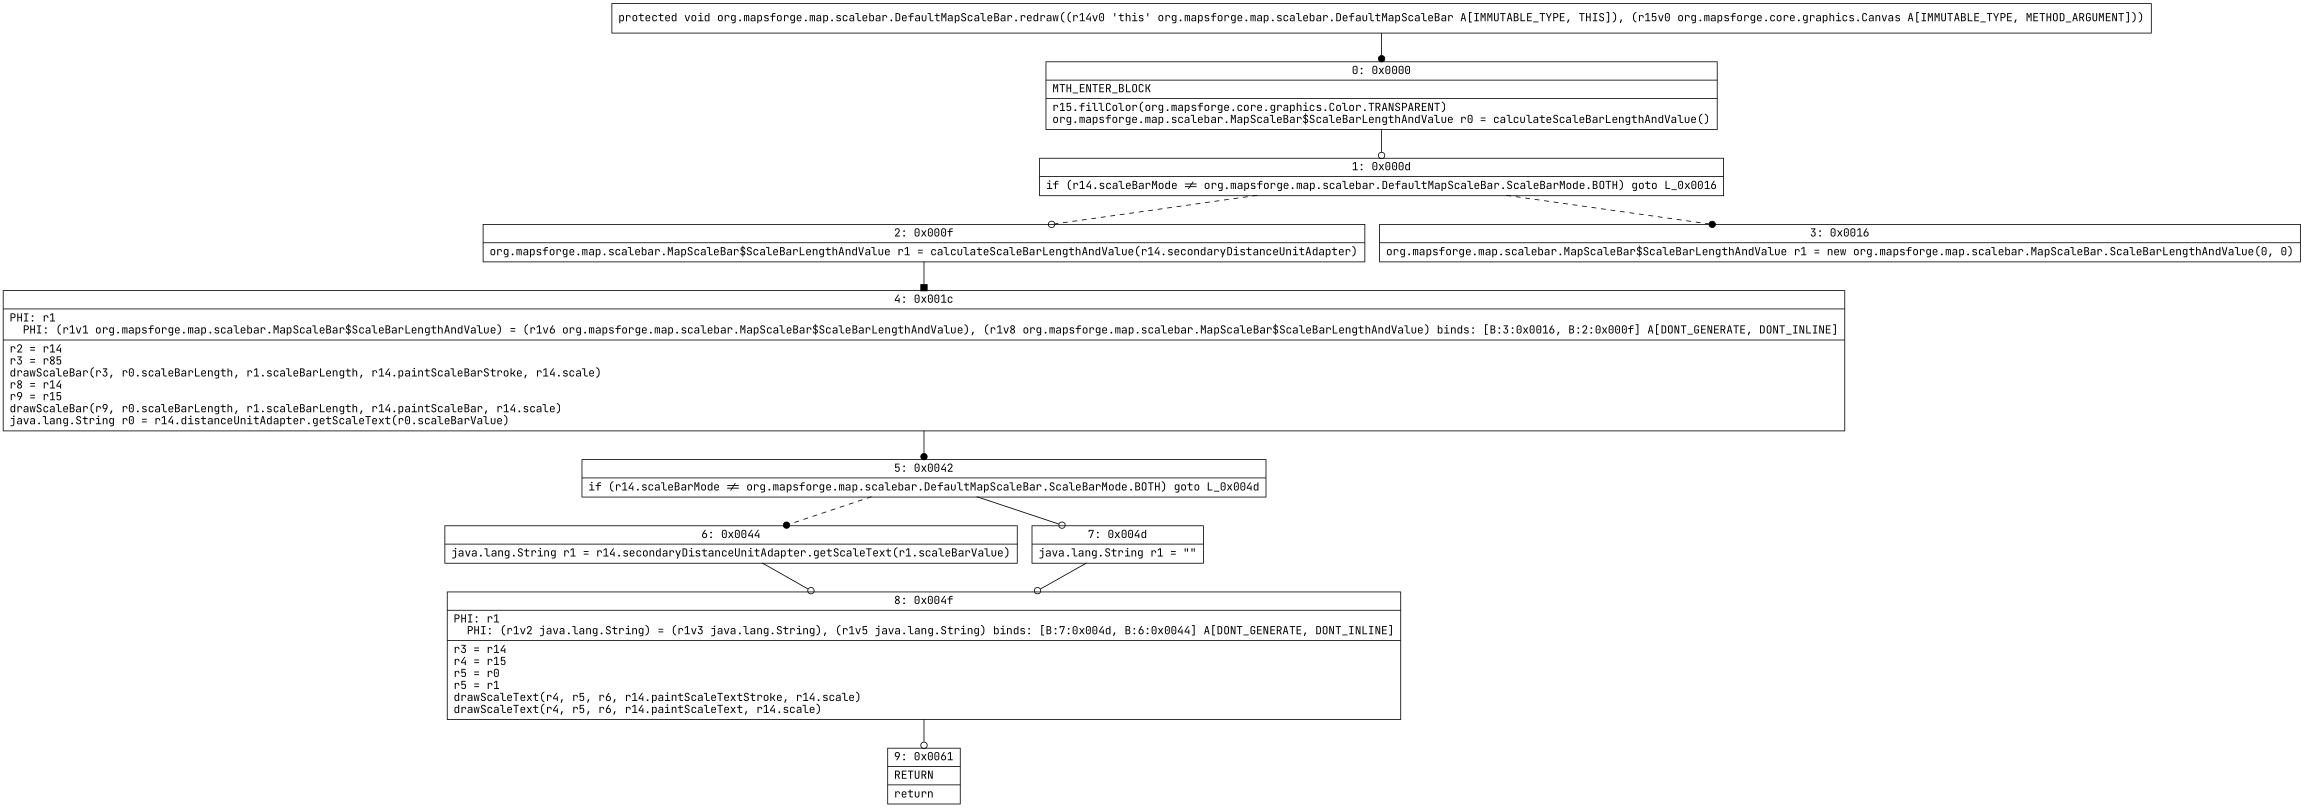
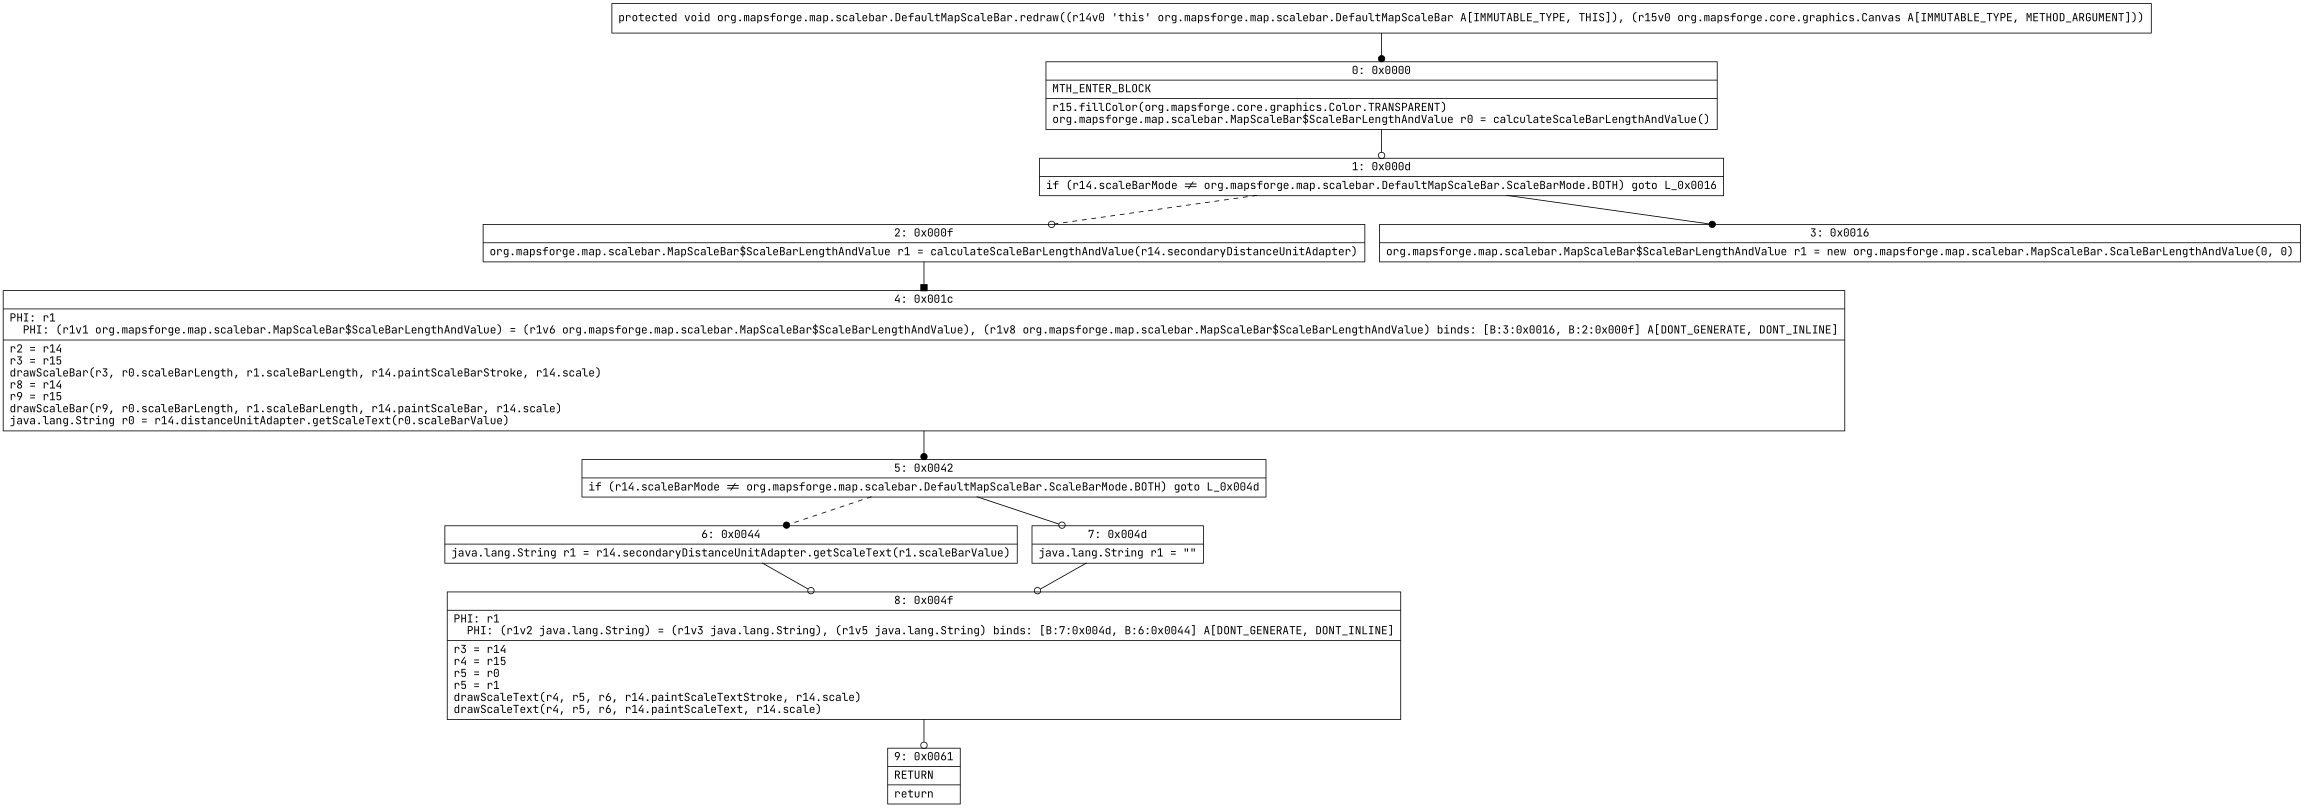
edge "1: 0x000d" -> "3: 0x0016": style dashed -> solid
node "4: 0x001c": text "r3 = r85" -> "r3 = r15"
